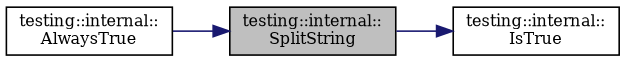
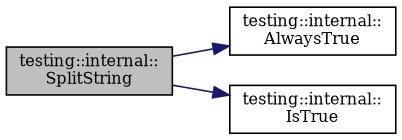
edge "testing::internal:: AlwaysTrue" -> "testing::internal:: SplitString": reversed
